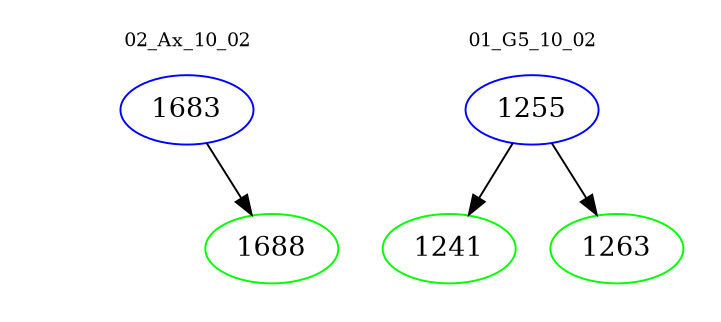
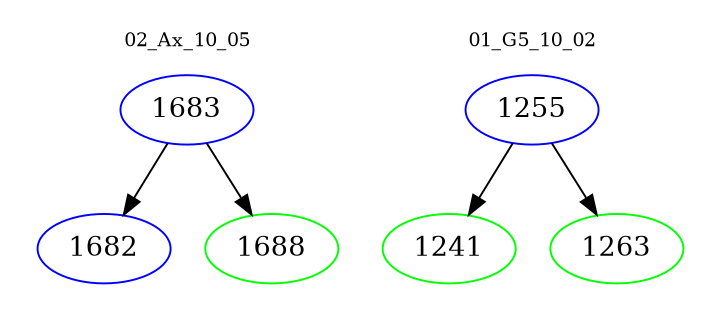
cluster "02_Ax_10_02": label "02_Ax_10_02" -> "02_Ax_10_05"
node "1682": added
